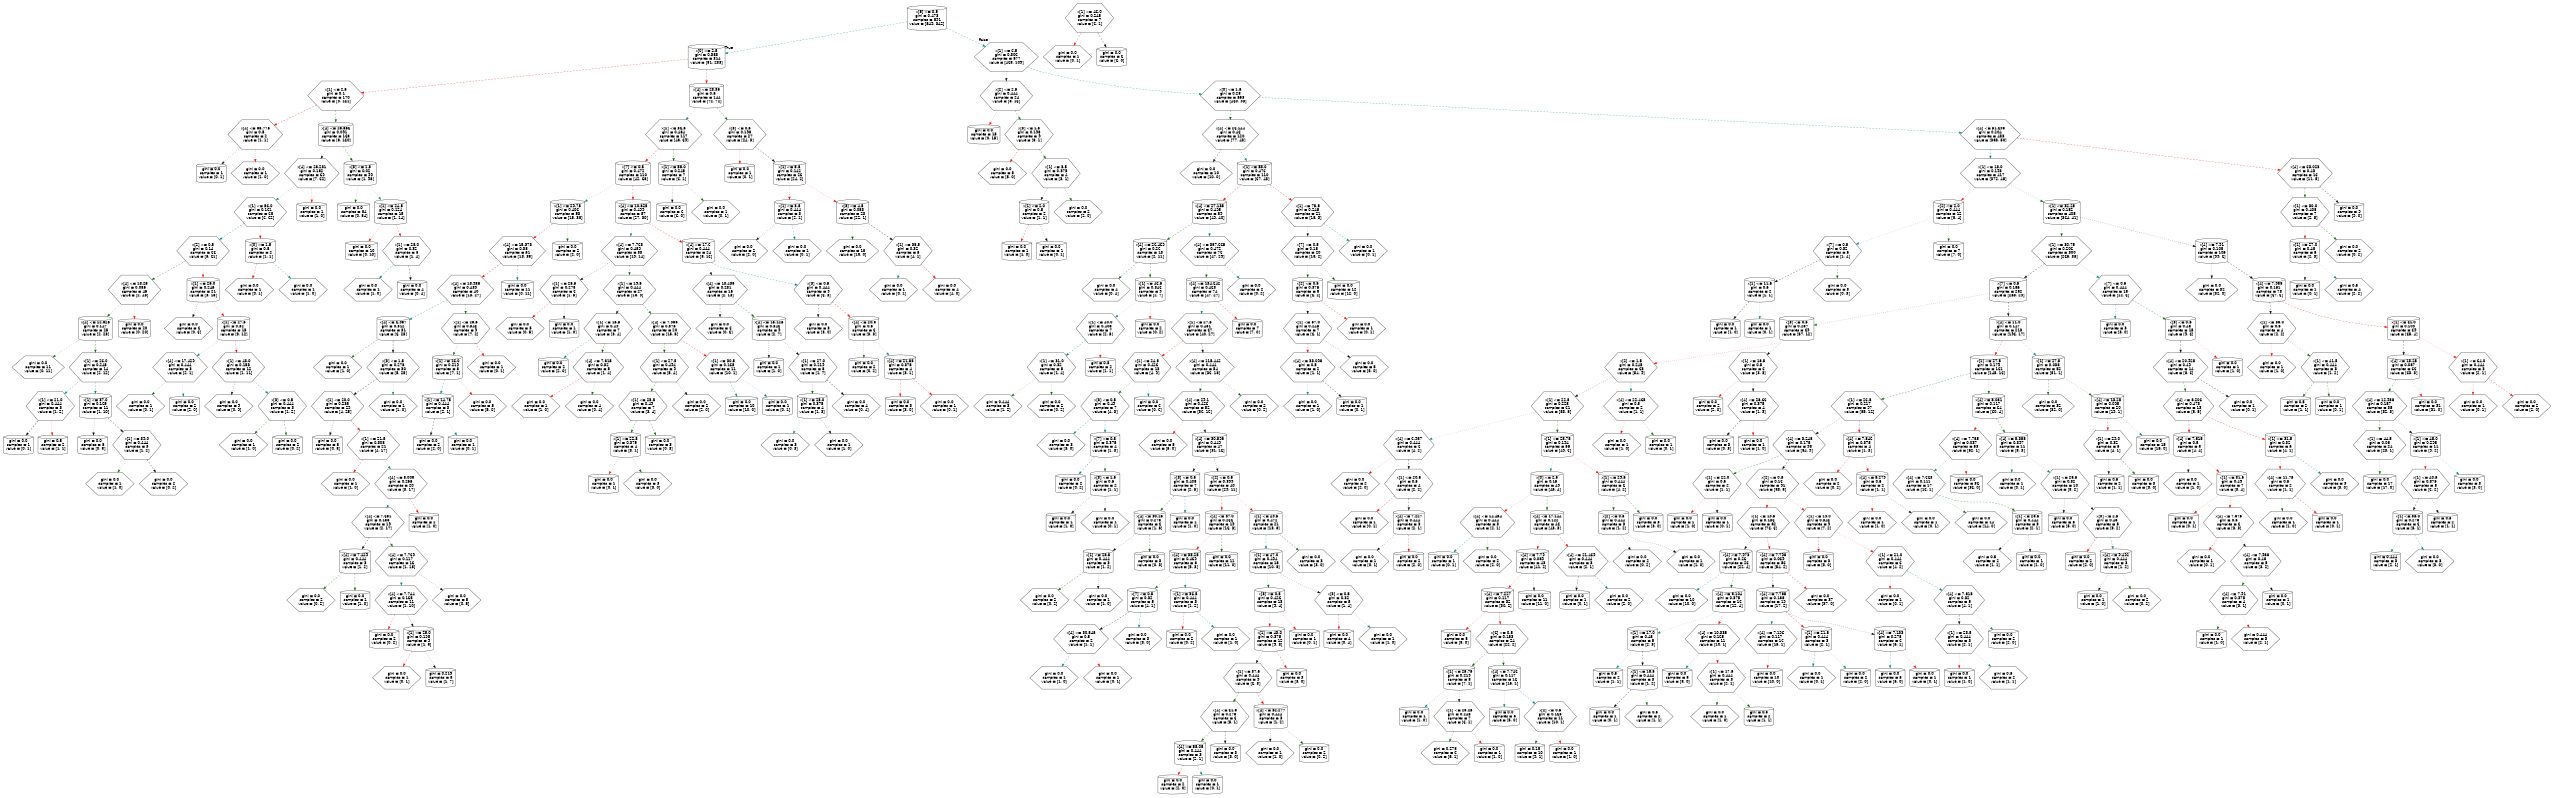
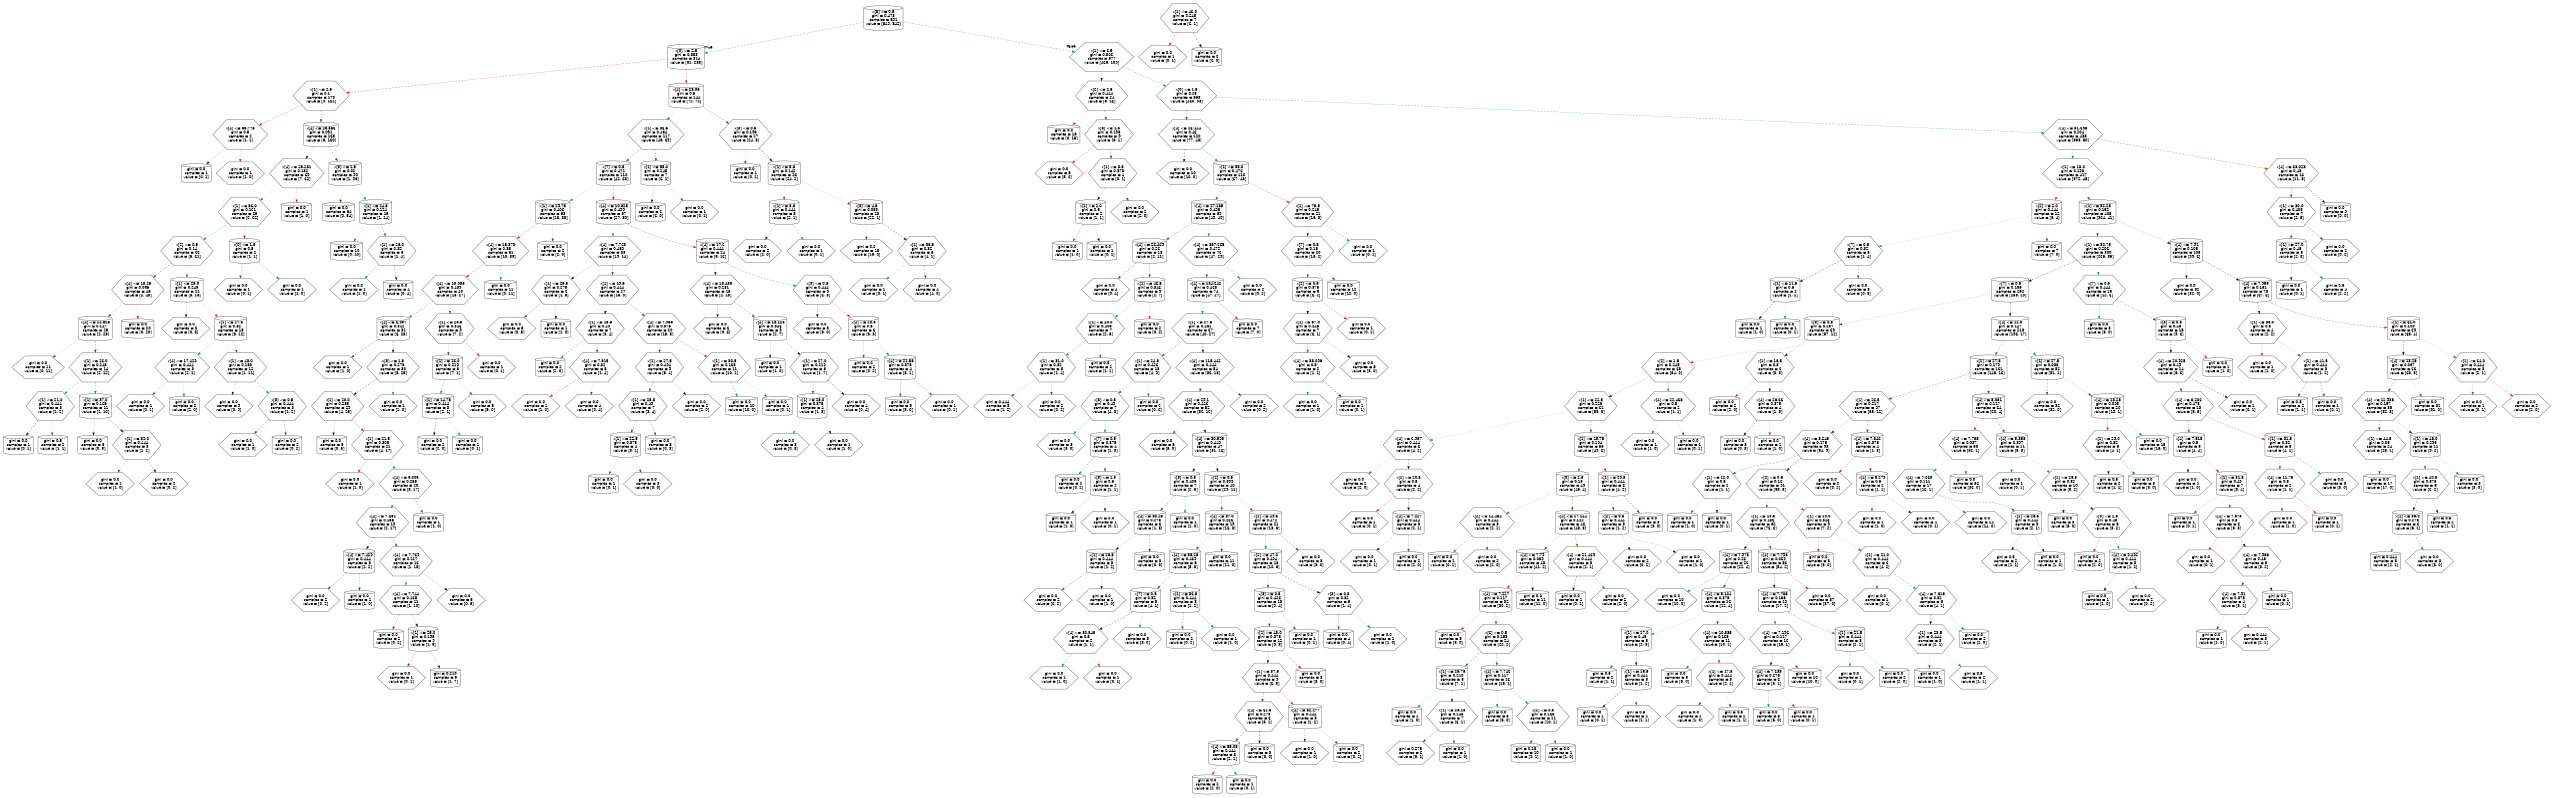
edge "x[1] <= 47.0 gini = 0.494 samples = 18 value = [10, 8]" -> "x[3] <= 0.5 gini = 0.32 samples = 5 value = [1, 4]": style dotted -> dashed
edge "x[4] <= 7.785 gini = 0.188 samples = 19 value = [17, 2]" -> "x[4] <= 7.133 gini = 0.278 samples = 6 value = [5, 1]": now "x[4] <= 7.196 gini = 0.117 samples = 16 value = [15, 1]" -> "x[4] <= 7.133 gini = 0.278 samples = 6 value = [5, 1]"
